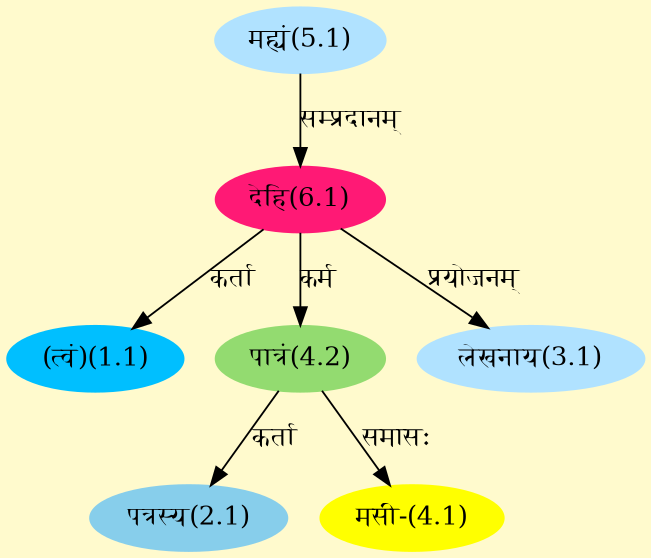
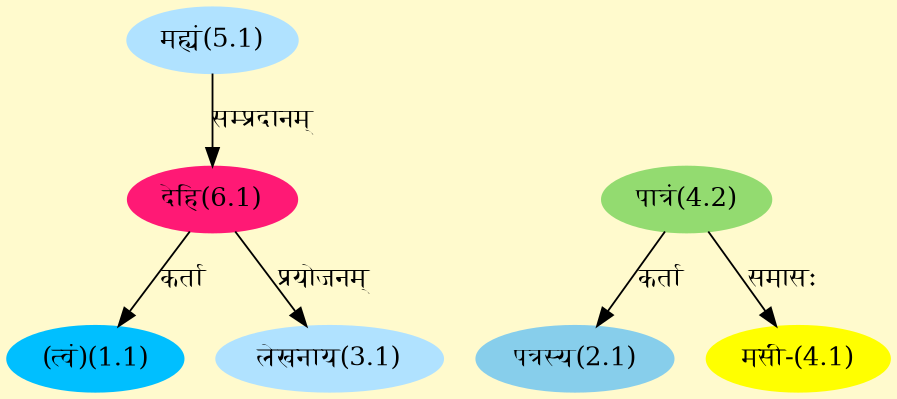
edge "देहि(6.1)" -> "पात्रं(4.2)": removed, label "कर्म"
